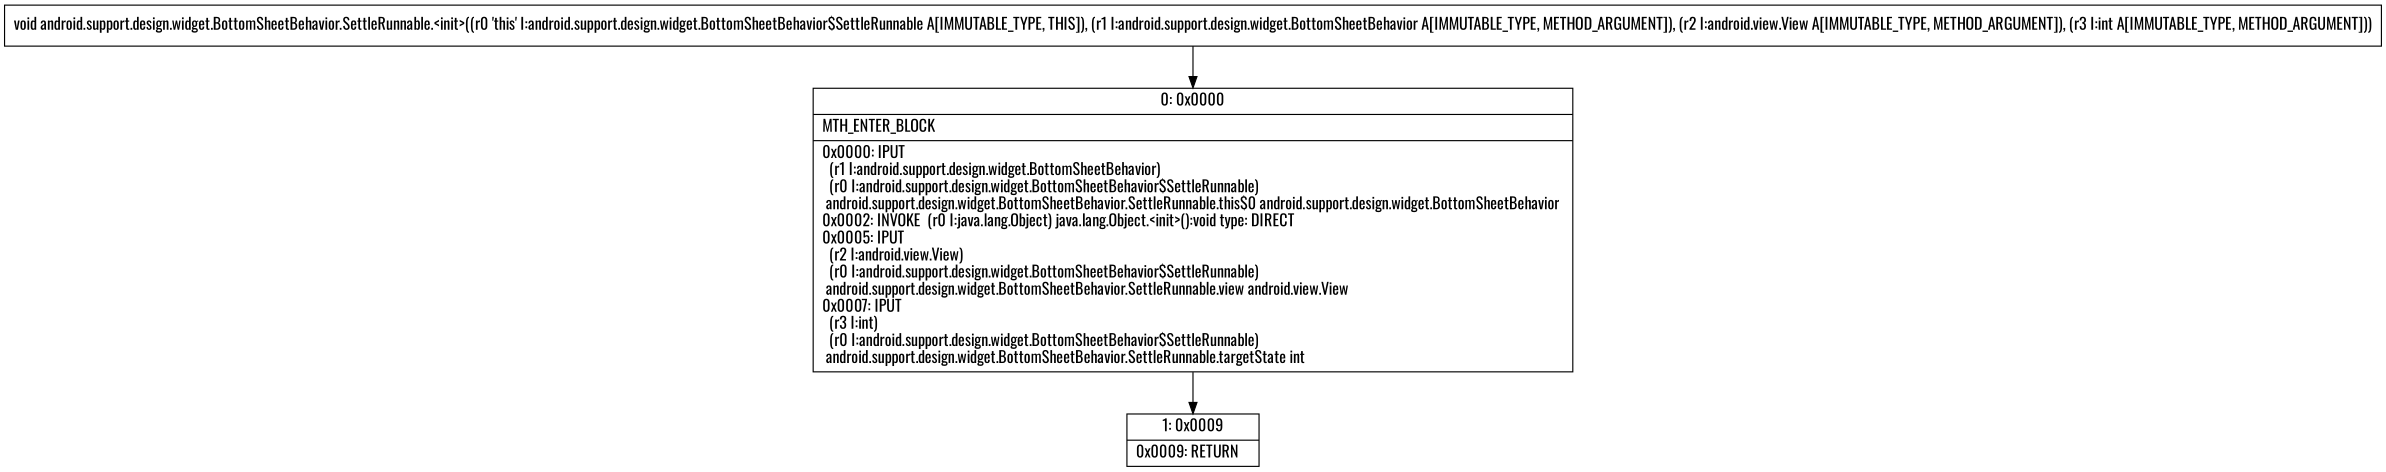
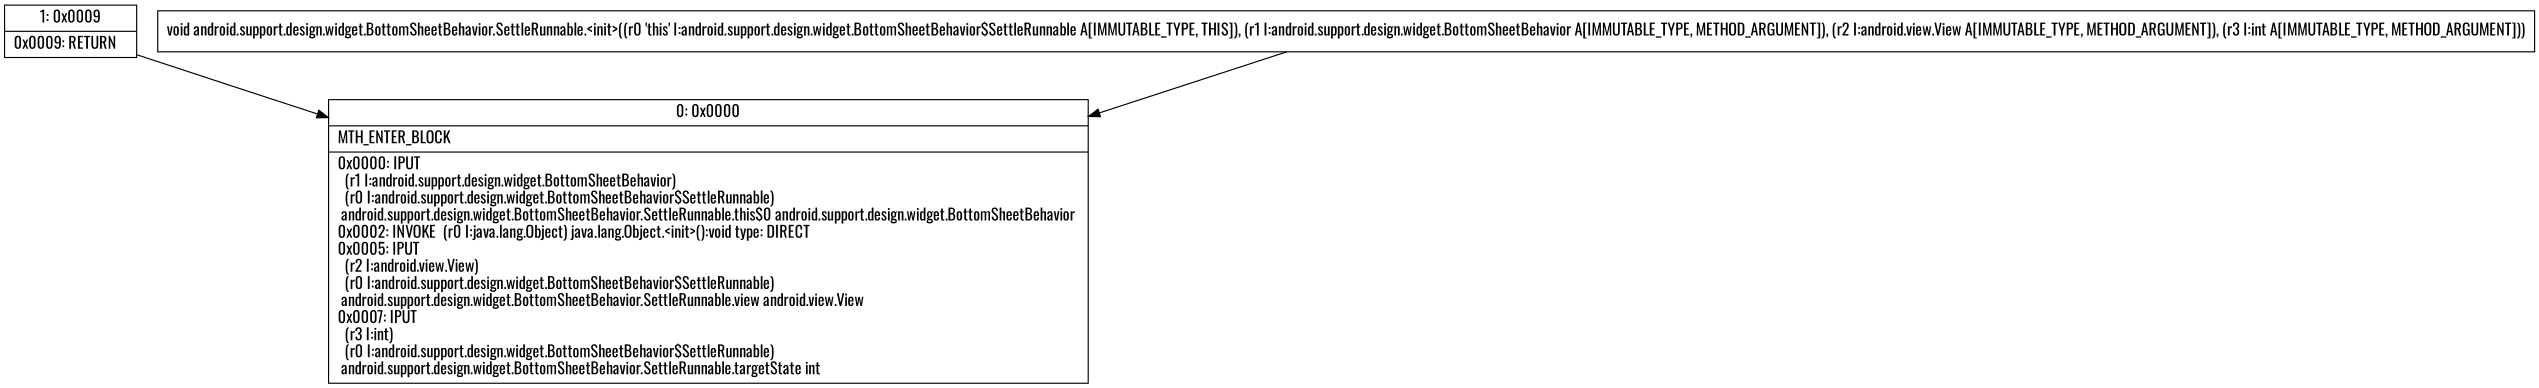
edge "0: 0x0000" -> "1: 0x0009": reversed
